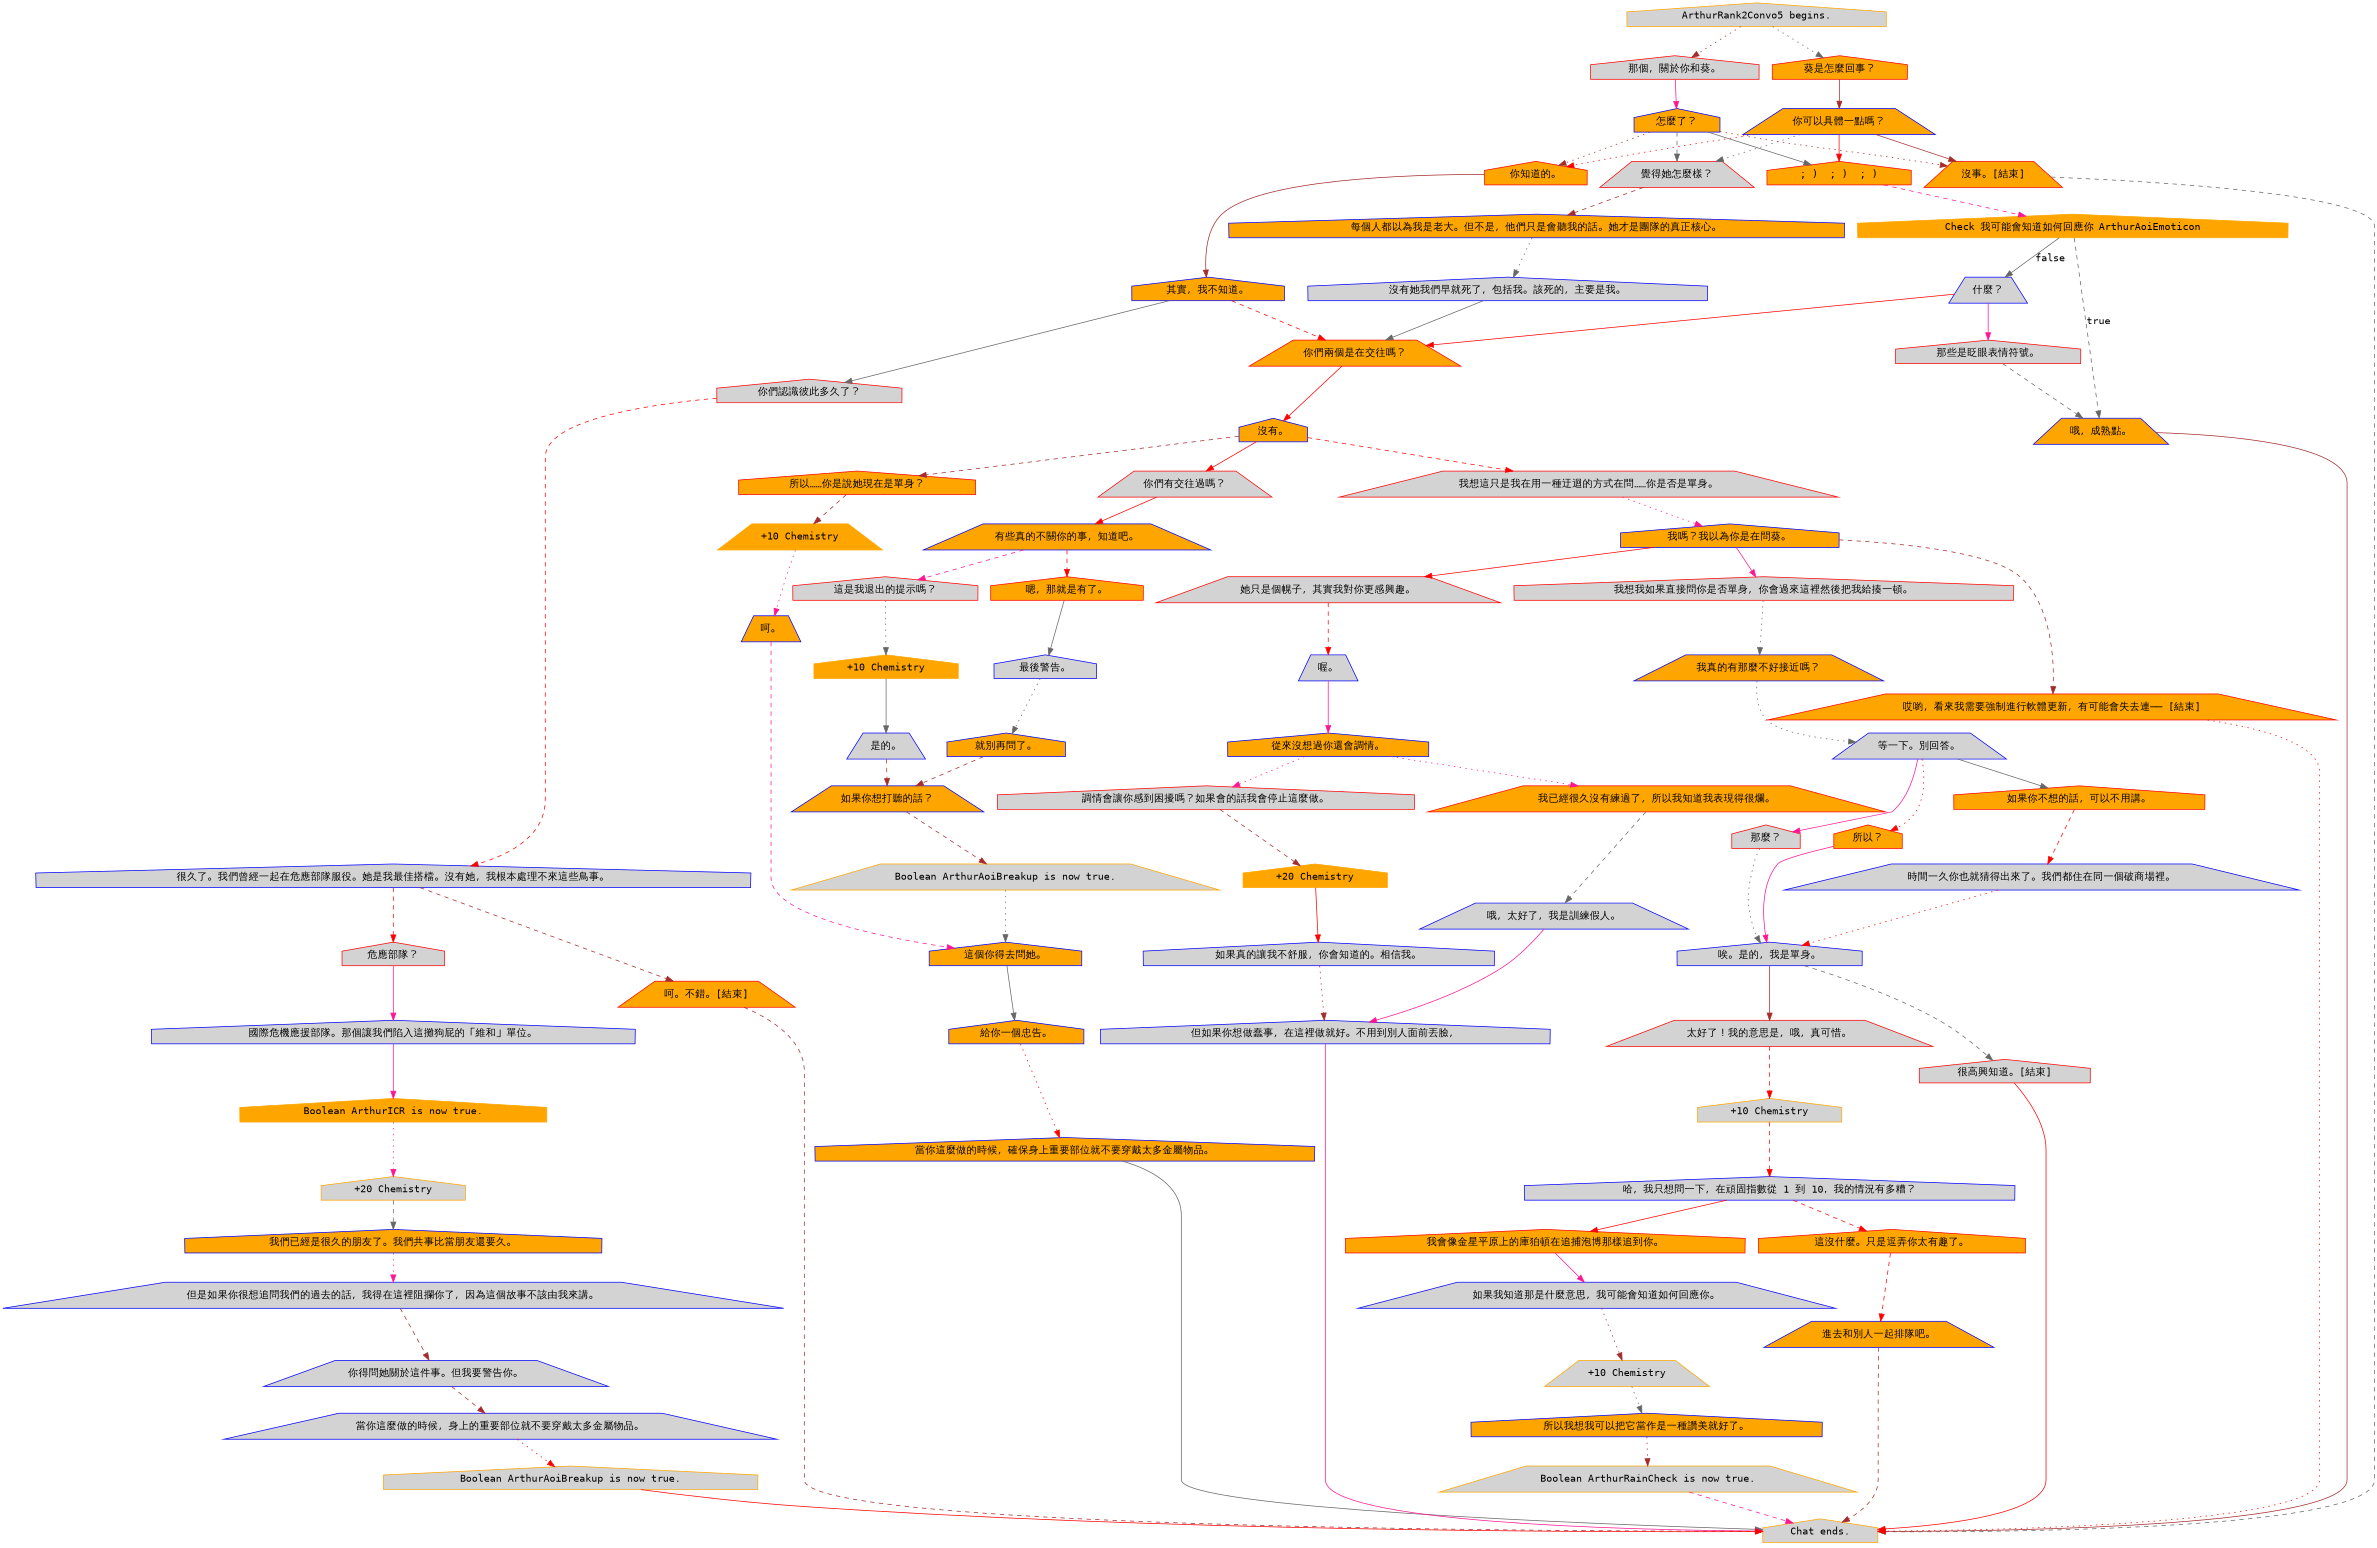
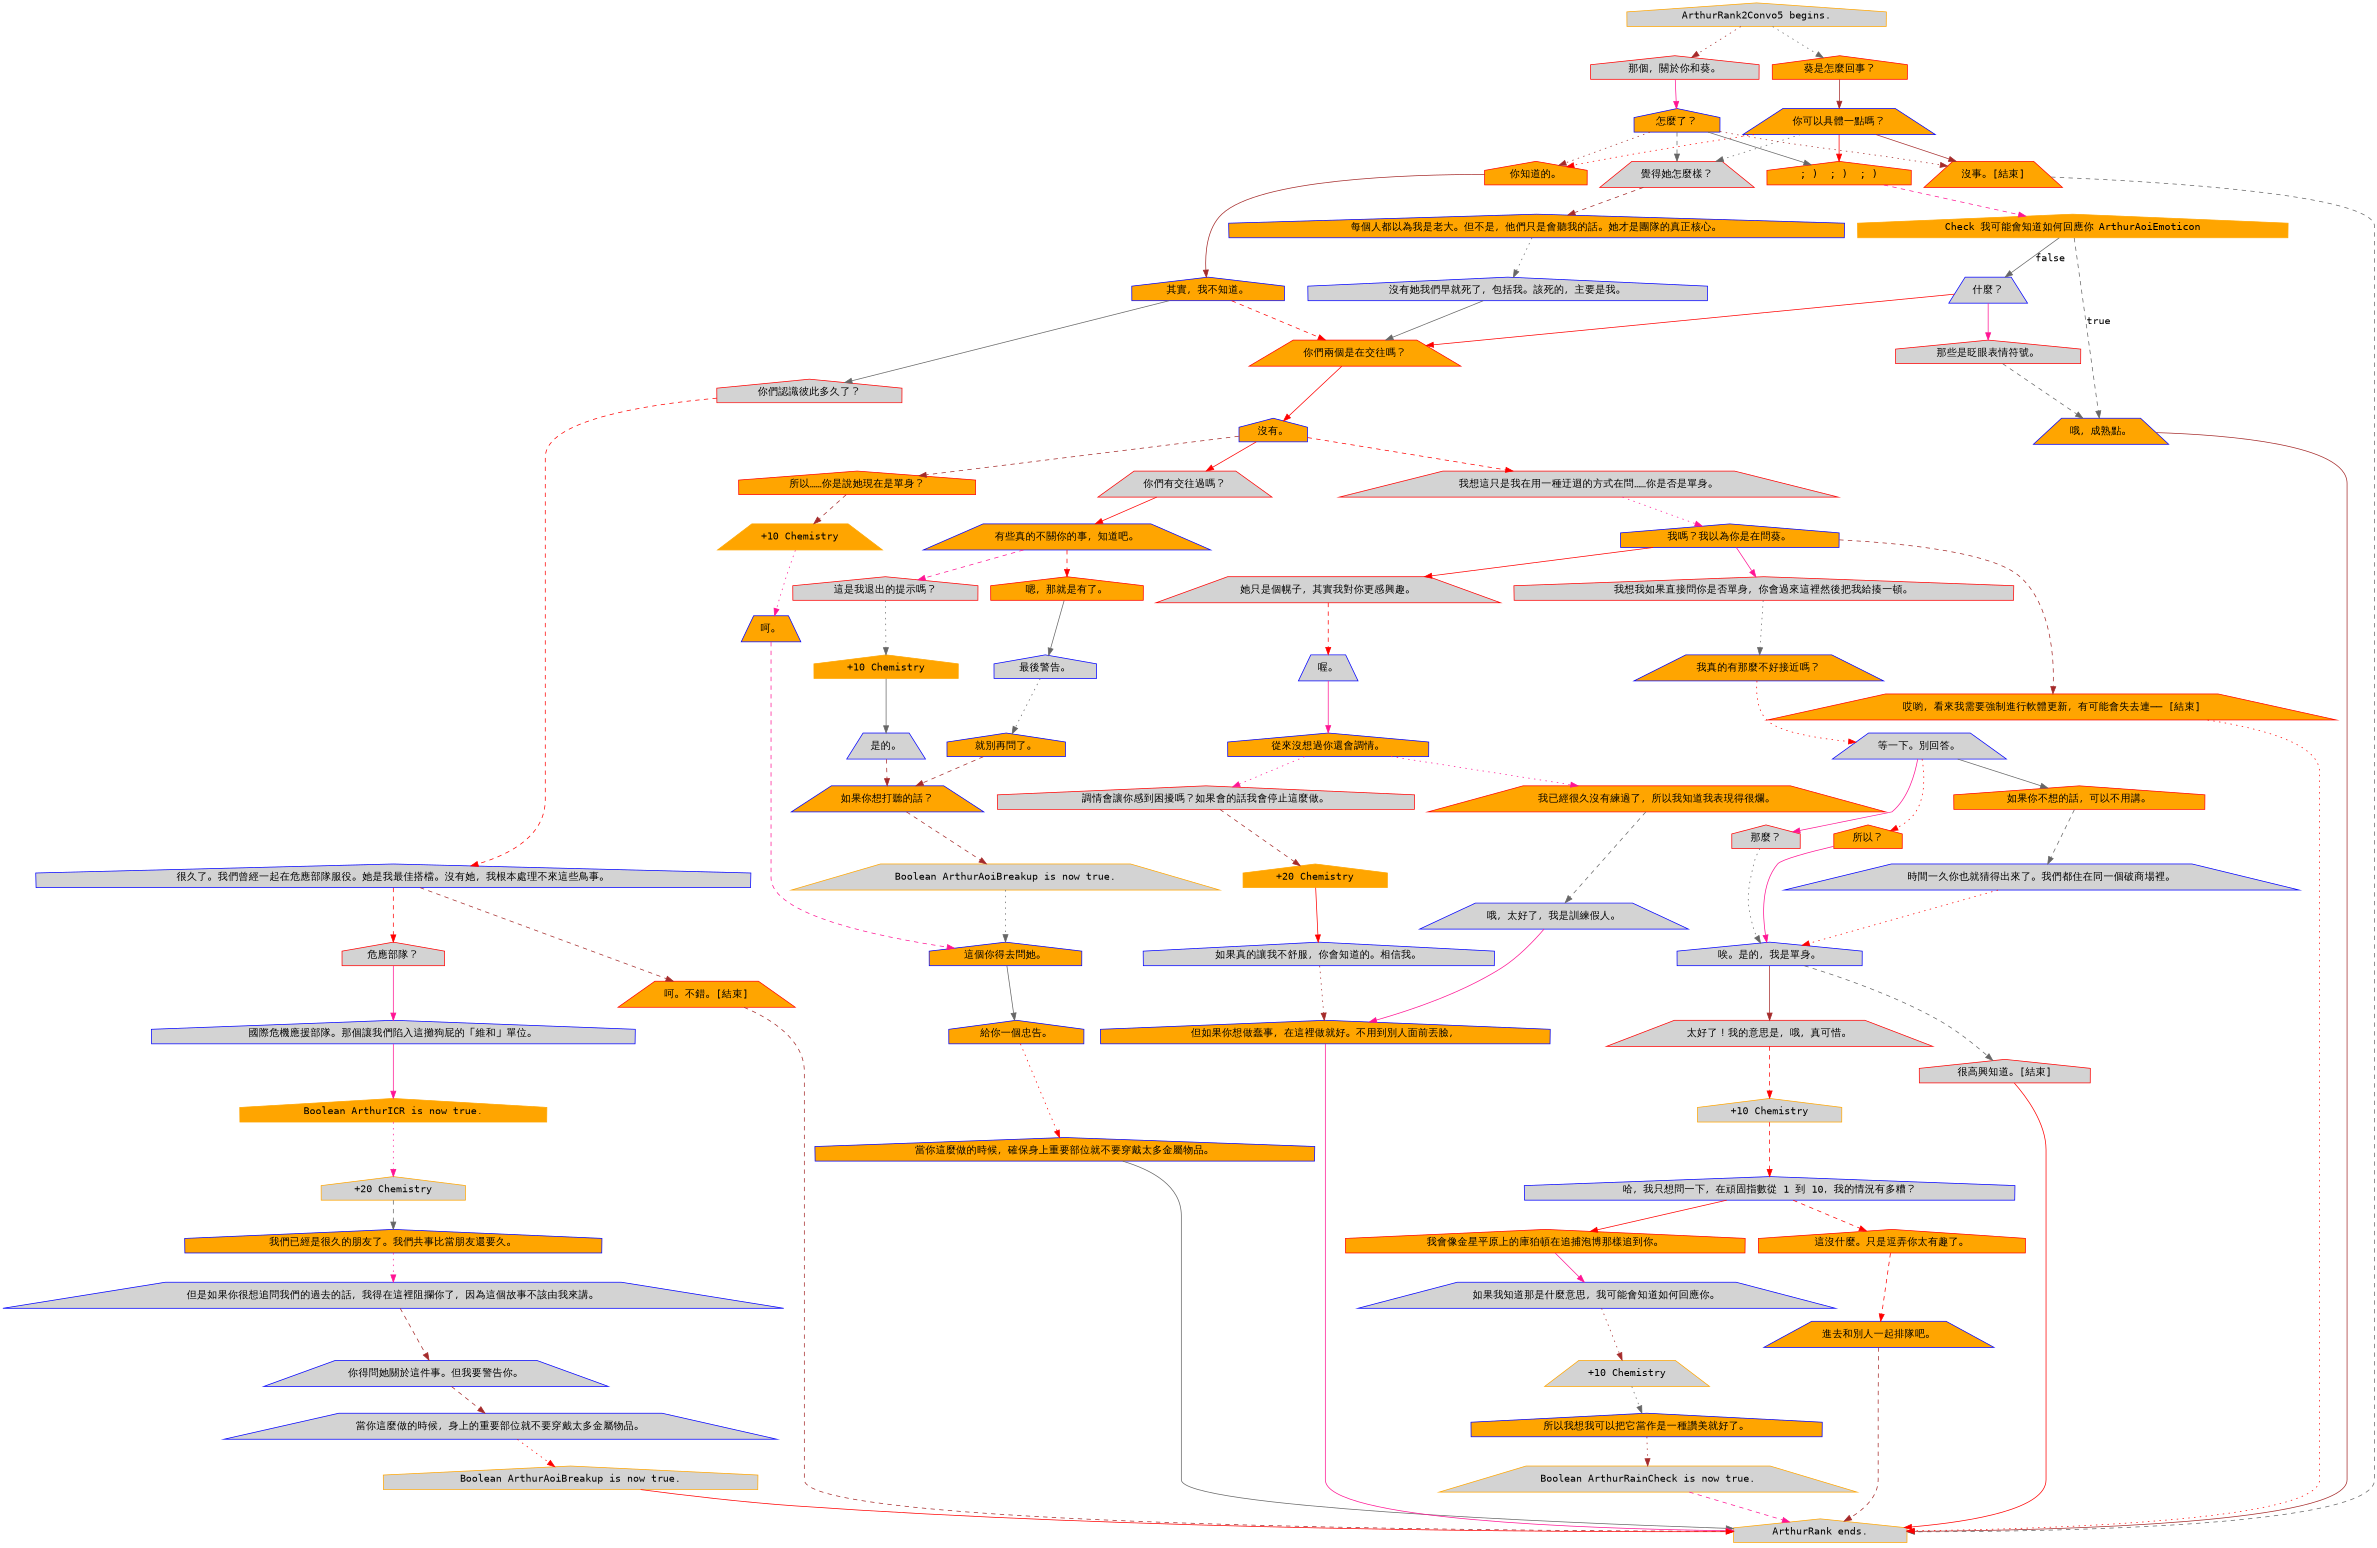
edge "我真的有那麼不好接近嗎？" -> "等一下。別回答。": color gray40 -> red
edge "如果你不想的話，可以不用講。" -> "時間一久你也就猜得出來了。我們都住在同一個破商場裡。": color red -> gray40
node "但如果你想做蠢事，在這裡做就好。不用到別人面前丟臉，": fillcolor lightgrey -> orange
node "Chat ends.": label "Chat ends." -> "ArthurRank ends."
